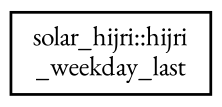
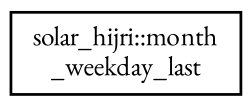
node "solar_hijri::hijri _weekday_last": label "solar_hijri::hijri _weekday_last" -> "solar_hijri::month _weekday_last"
